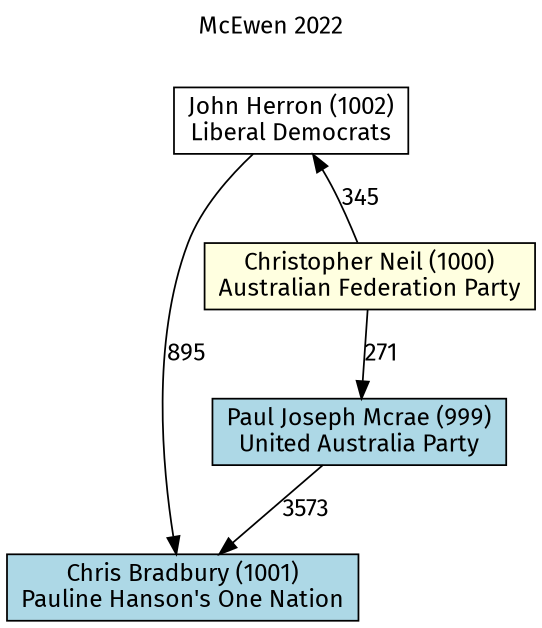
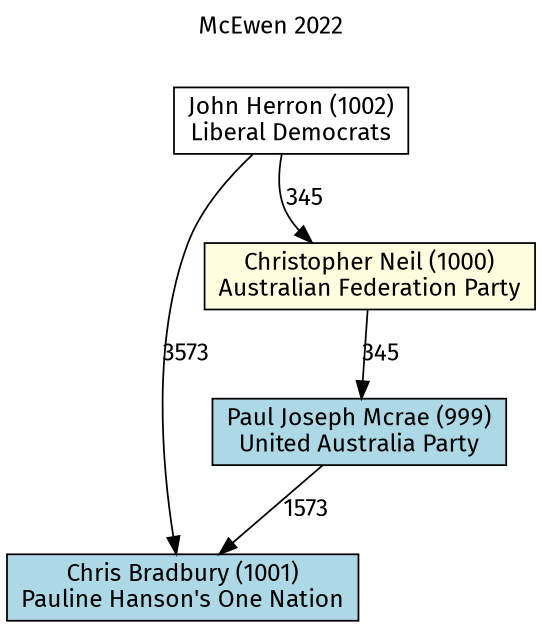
edge "Christopher Neil (1000) Australian Federation Party" -> "John Herron (1002) Liberal Democrats": reversed
edge "John Herron (1002) Liberal Democrats" -> "Chris Bradbury (1001) Pauline Hanson's One Nation": label "895" -> "3573"
edge "Christopher Neil (1000) Australian Federation Party" -> "Paul Joseph Mcrae (999) United Australia Party": label "271" -> "345"
edge "Paul Joseph Mcrae (999) United Australia Party" -> "Chris Bradbury (1001) Pauline Hanson's One Nation": label "3573" -> "1573"
